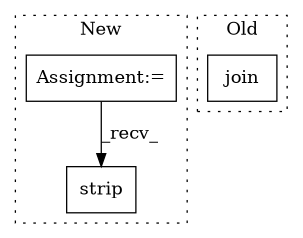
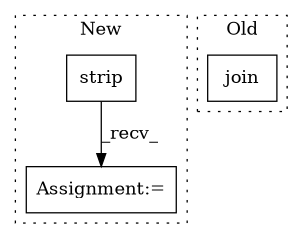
edge "Assignment:=" -> "strip": reversed
